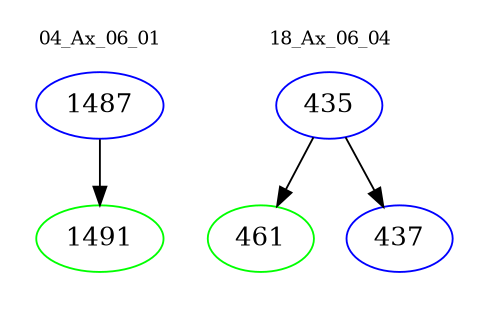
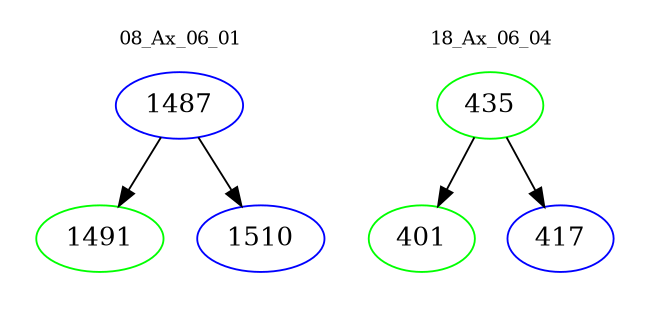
cluster "04_Ax_06_01": label "04_Ax_06_01" -> "08_Ax_06_01"
node "435": color blue -> green
node "461": label "461" -> "401"
node "1510": added
node "437": label "437" -> "417"
